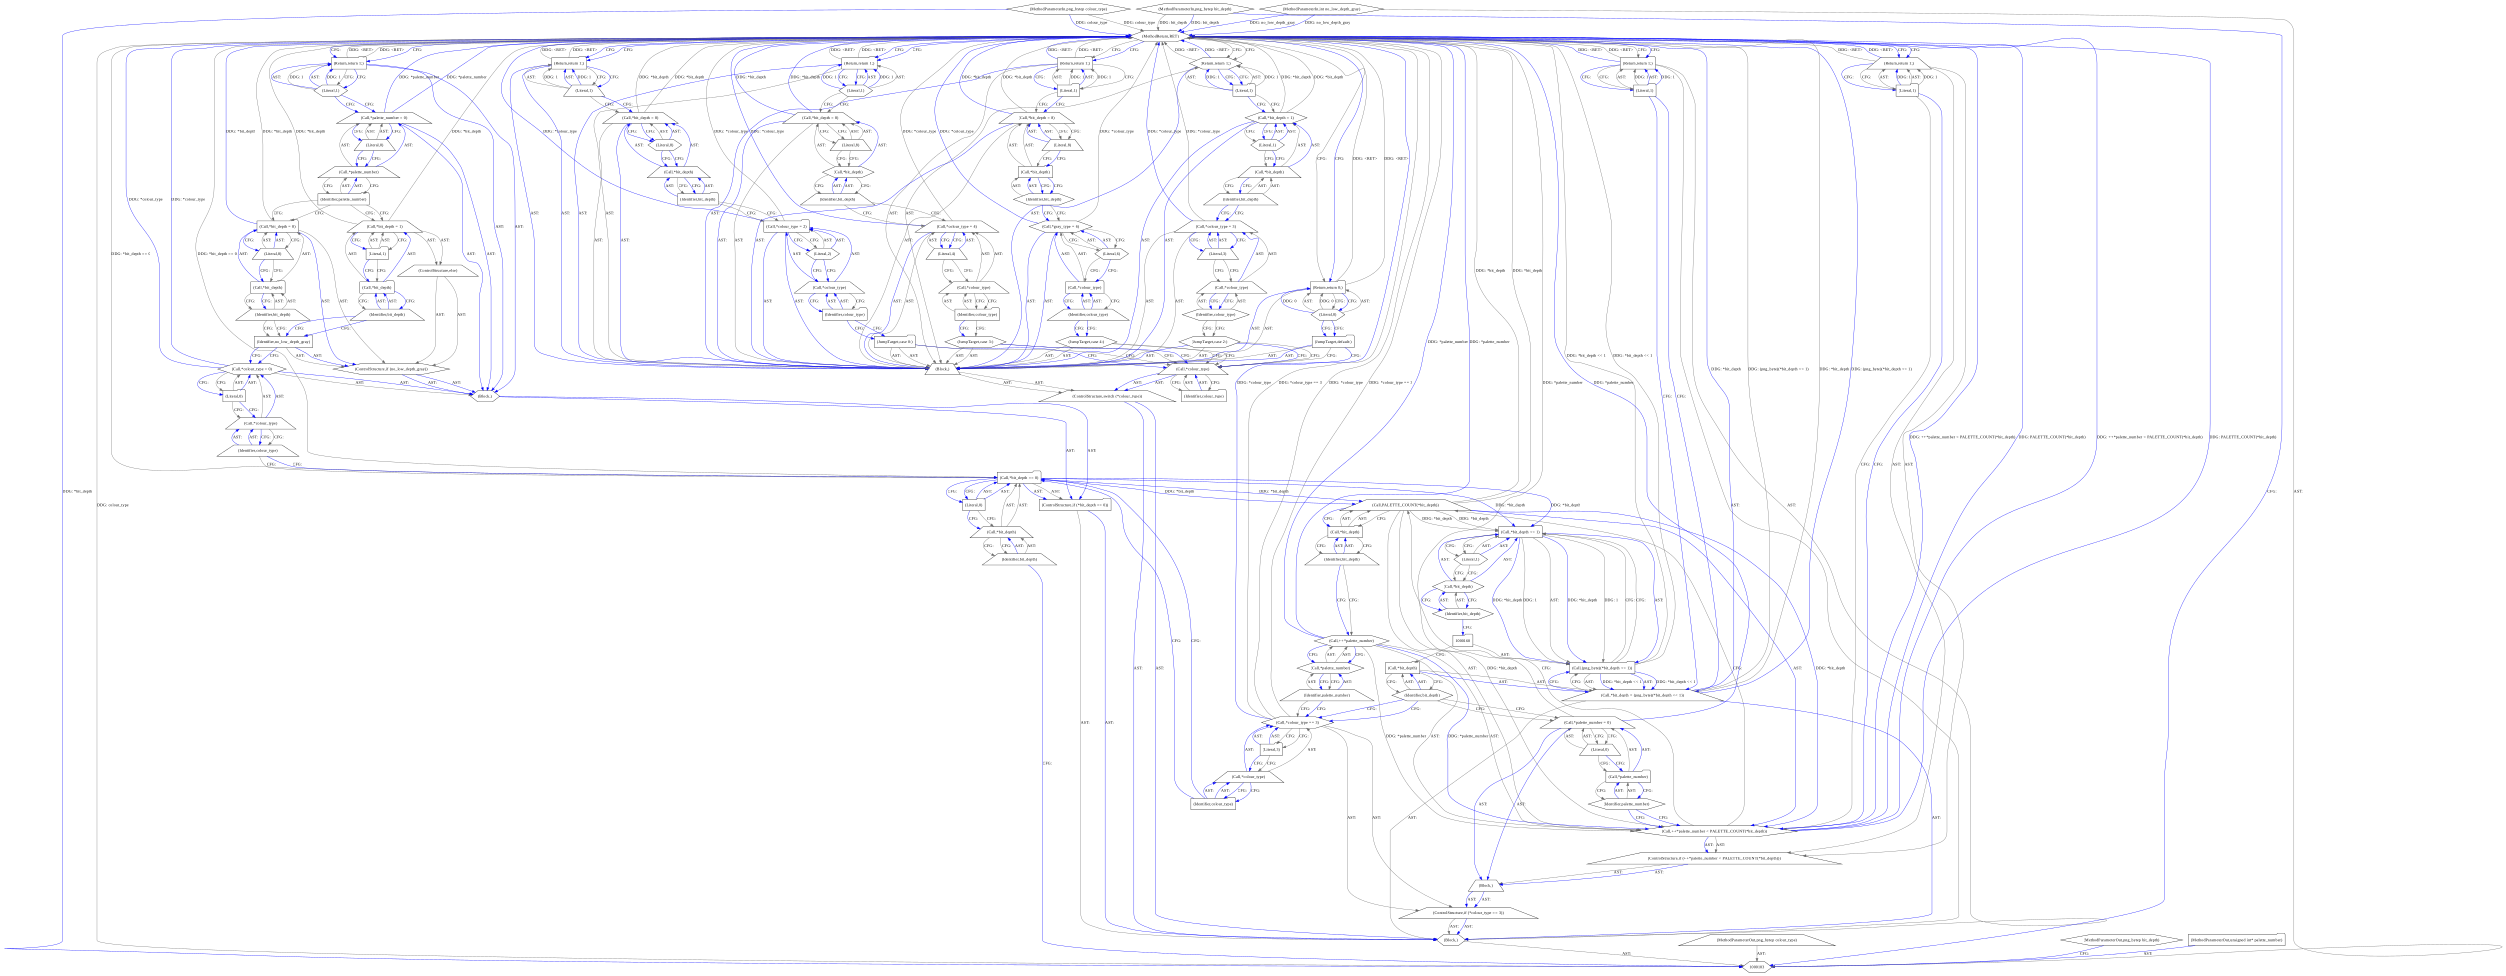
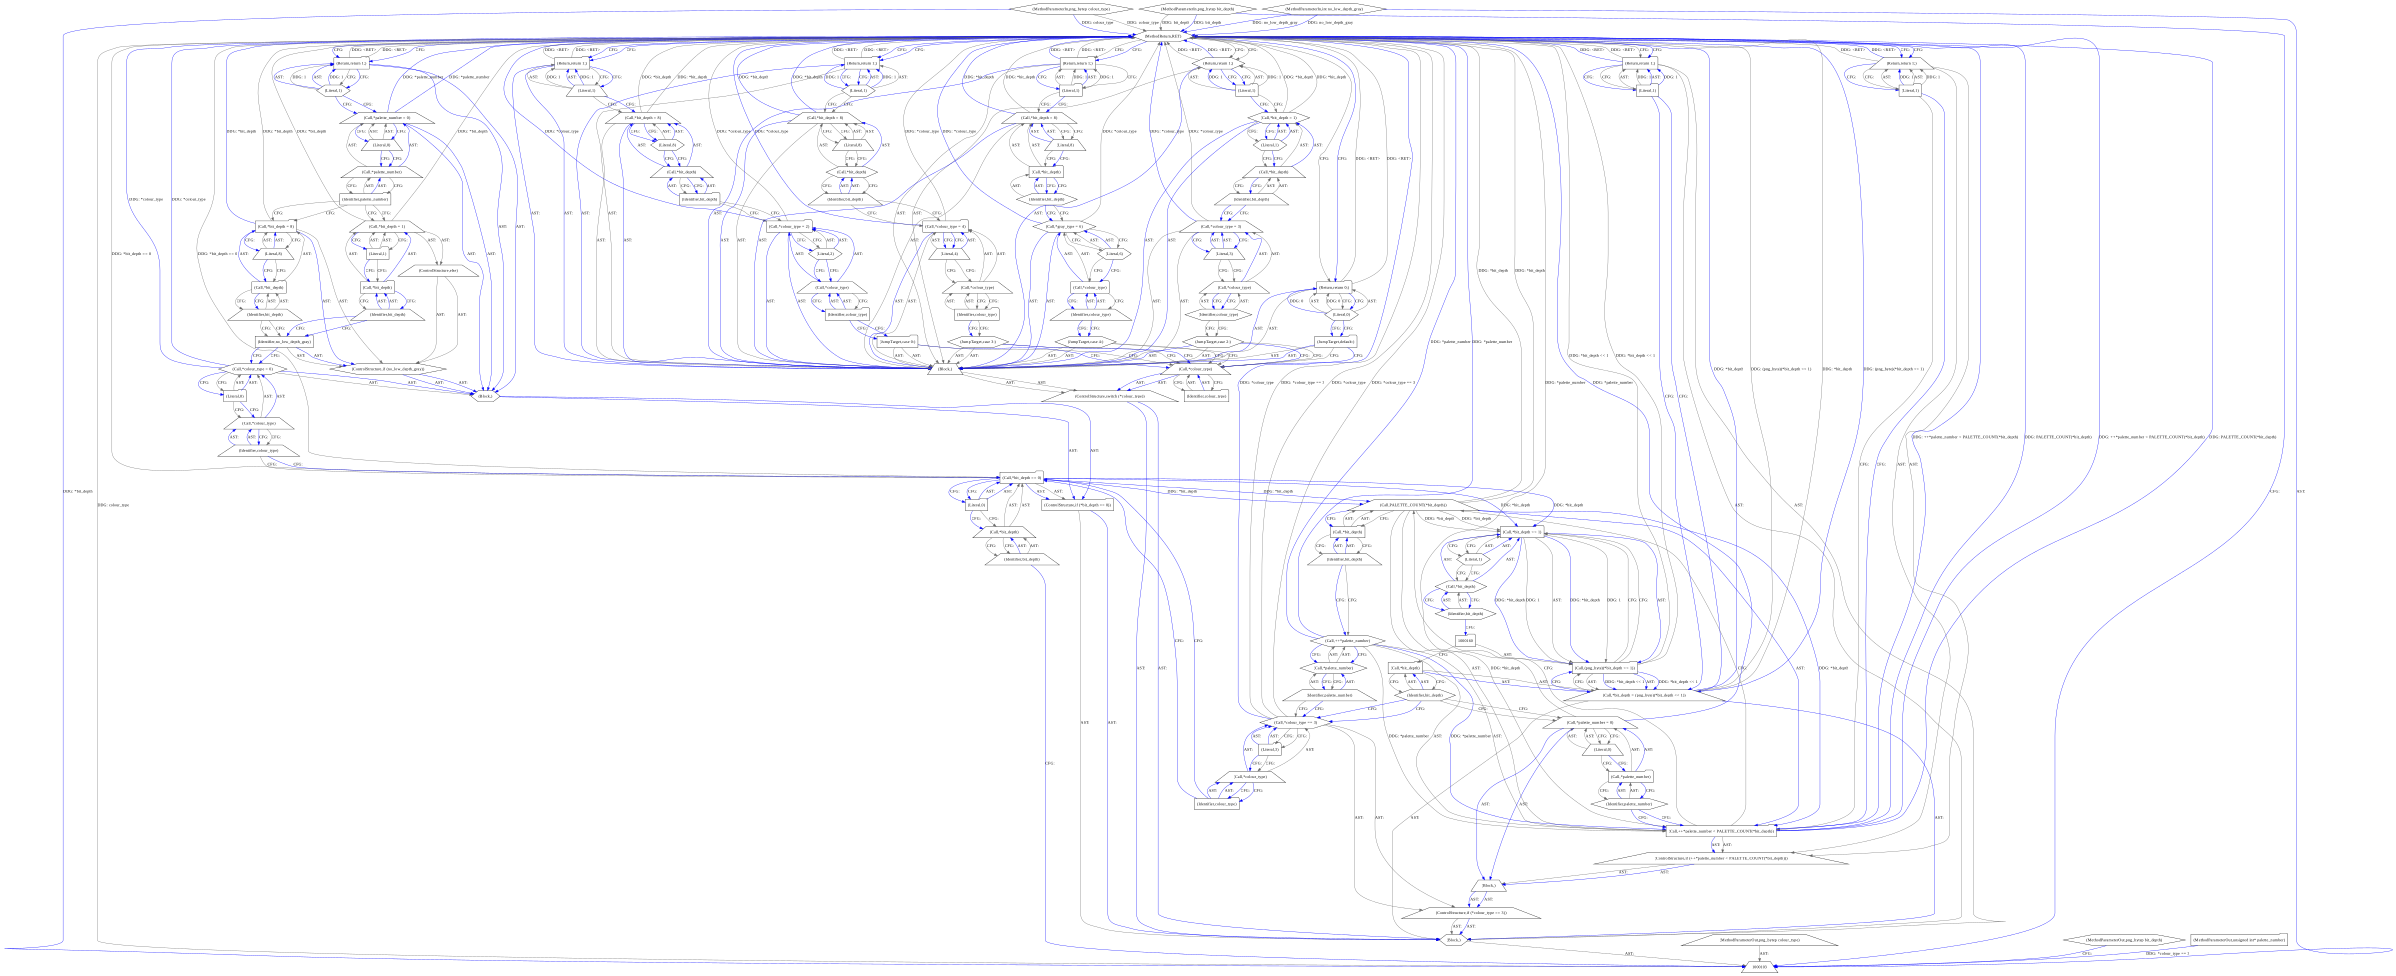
node "(Call,*colour_type = 4)": shape trapezium -> folder
edge "(MethodParameterIn,int no_low_depth_gray)" -> "1000103": color gray40 -> blue
node "(Call,++*palette_number < PALETTE_COUNT(*bit_depth))": shape hexagon -> folder
edge "(MethodParameterOut,unsigned int* palette_number)" -> "1000103": label "AST: " -> "DDG: *colour_type == 3"
node "1000103": shape hexagon -> trapezium
